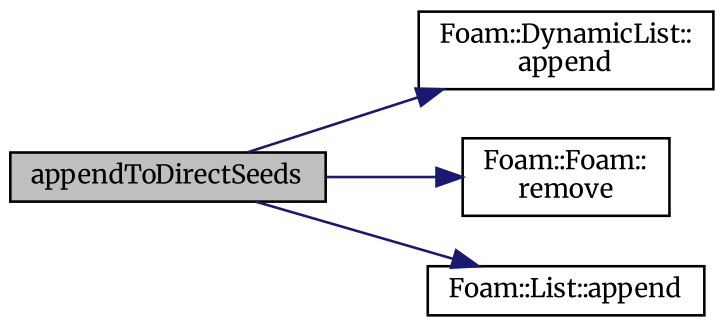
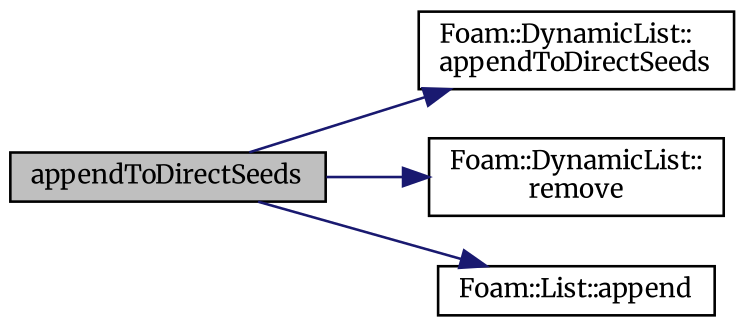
node "Foam::DynamicList:: append": label "Foam::DynamicList:: append" -> "Foam::DynamicList:: appendToDirectSeeds"
node "Foam::Foam:: remove": label "Foam::Foam:: remove" -> "Foam::DynamicList:: remove"
